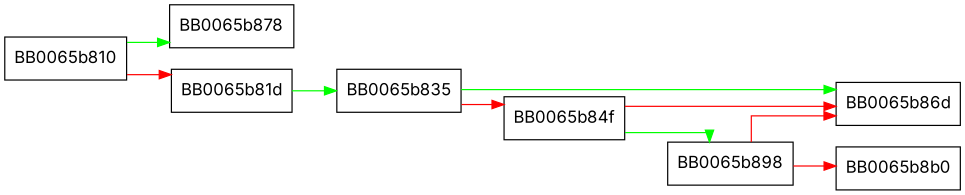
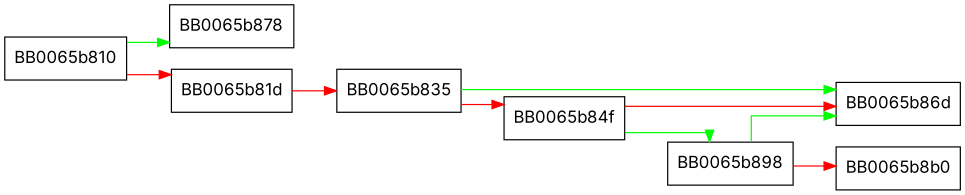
edge "BB0065b81d" -> "BB0065b835": color green -> red
edge "BB0065b898" -> "BB0065b86d": color red -> green
